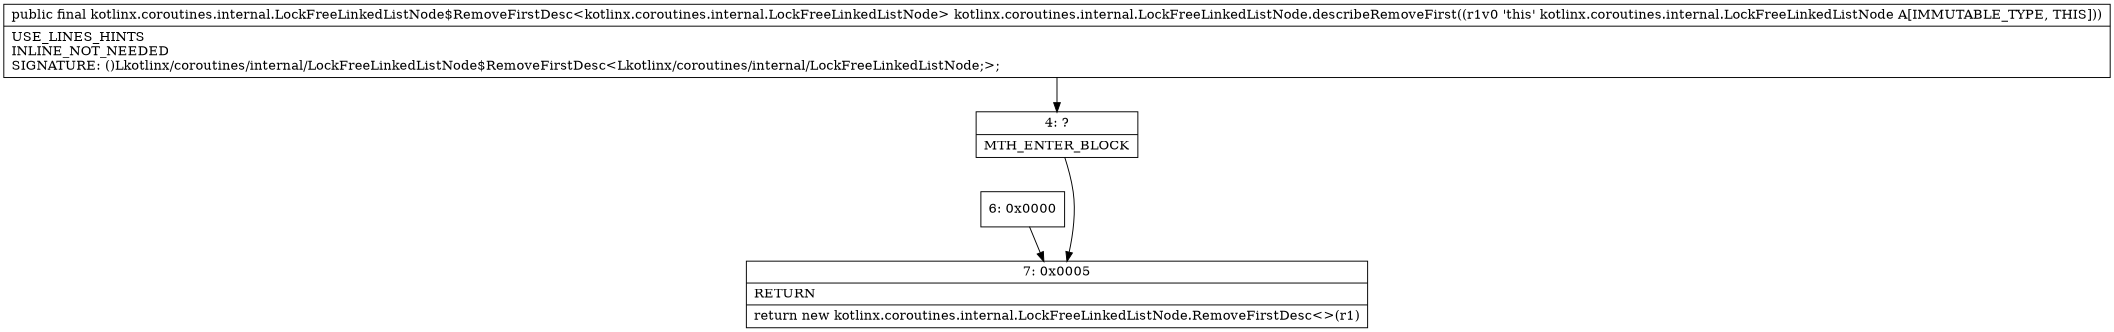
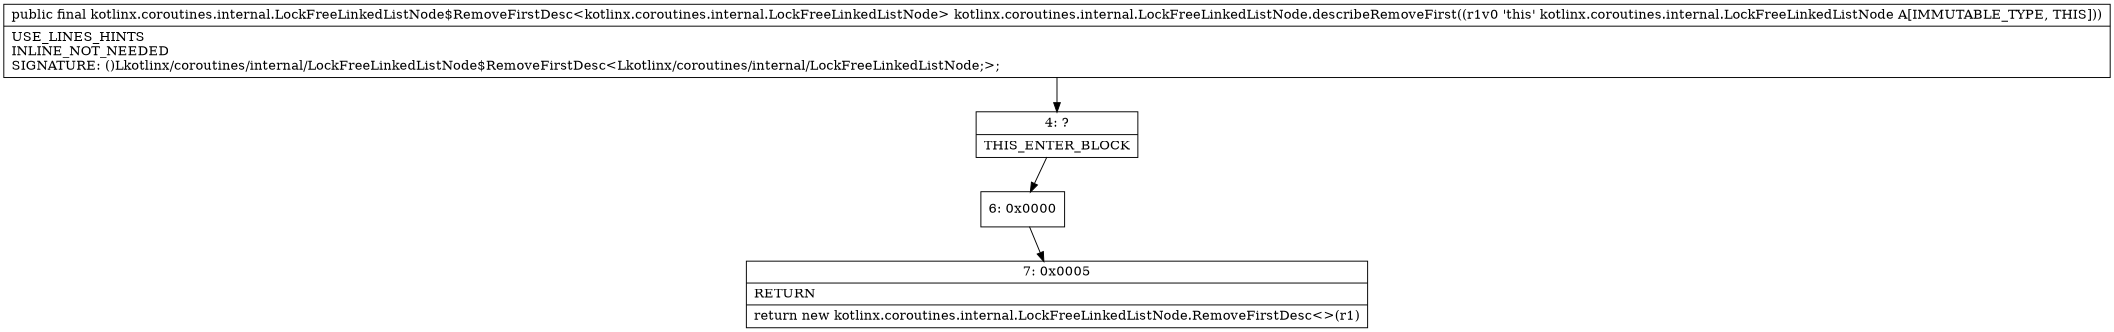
node "4: ?": text "MTH_ENTER_BLOCK" -> "THIS_ENTER_BLOCK"
edge "4: ?" -> "7: 0x0005": now "4: ?" -> "6: 0x0000"
